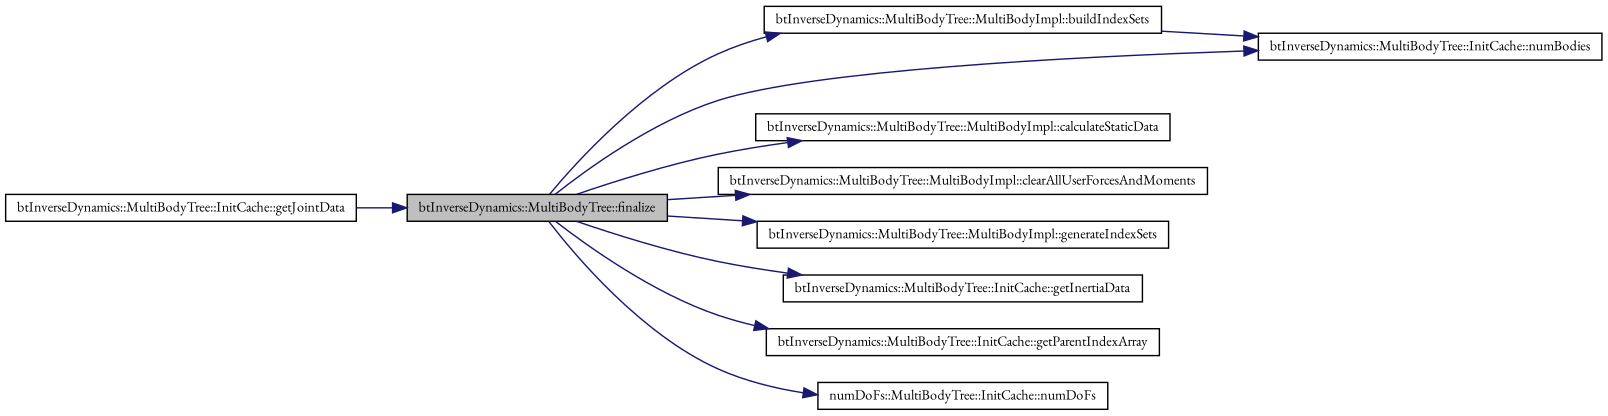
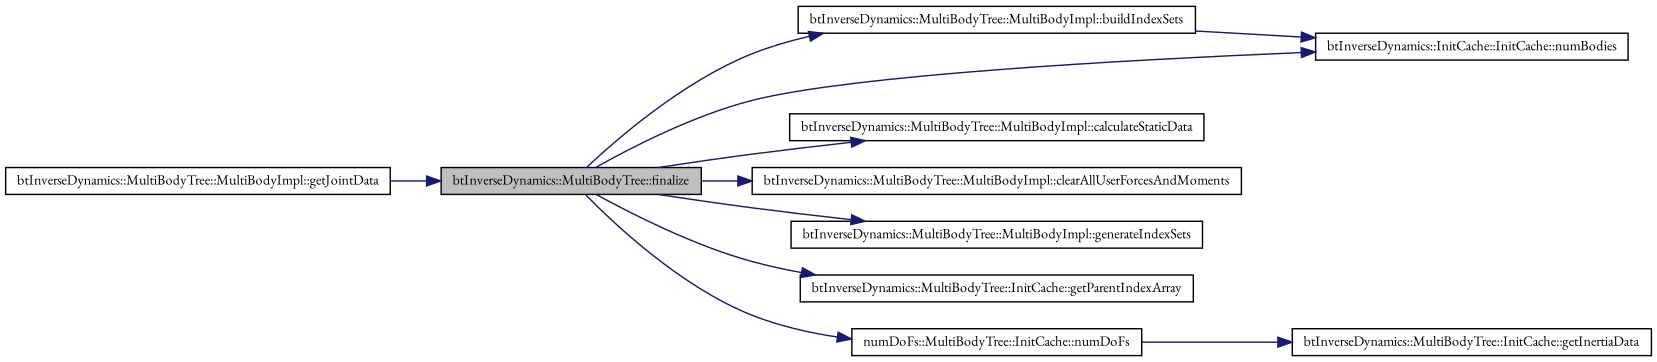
node "btInverseDynamics::MultiBodyTree::InitCache::numBodies": label "btInverseDynamics::MultiBodyTree::InitCache::numBodies" -> "btInverseDynamics::InitCache::InitCache::numBodies"
node "btInverseDynamics::MultiBodyTree::InitCache::getJointData": label "btInverseDynamics::MultiBodyTree::InitCache::getJointData" -> "btInverseDynamics::MultiBodyTree::MultiBodyImpl::getJointData"
edge "btInverseDynamics::MultiBodyTree::finalize" -> "btInverseDynamics::MultiBodyTree::InitCache::getInertiaData": now "numDoFs::MultiBodyTree::InitCache::numDoFs" -> "btInverseDynamics::MultiBodyTree::InitCache::getInertiaData"
